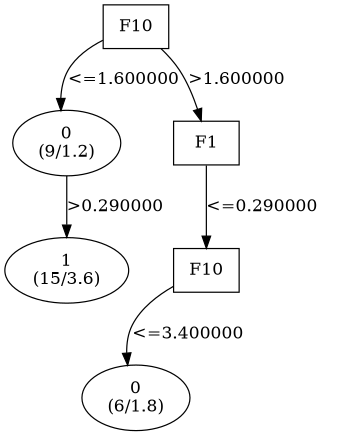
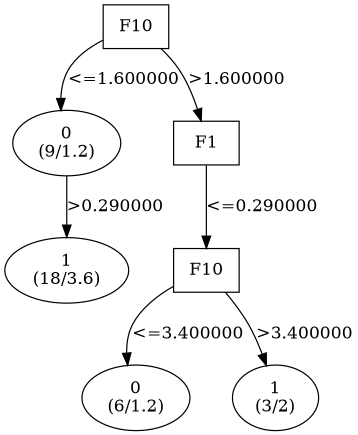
node "1 (15/3.6)": label "1 (15/3.6)" -> "1 (18/3.6)"
node "0 (6/1.8)": label "0 (6/1.8)" -> "0 (6/1.2)"
node "1 (3/2)": added
